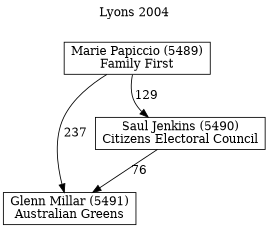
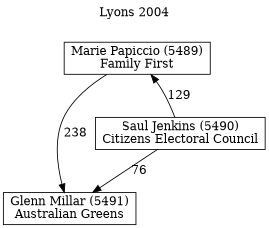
edge "Marie Papiccio (5489) Family First" -> "Saul Jenkins (5490) Citizens Electoral Council": reversed
edge "Marie Papiccio (5489) Family First" -> "Glenn Millar (5491) Australian Greens": label "237" -> "238"
